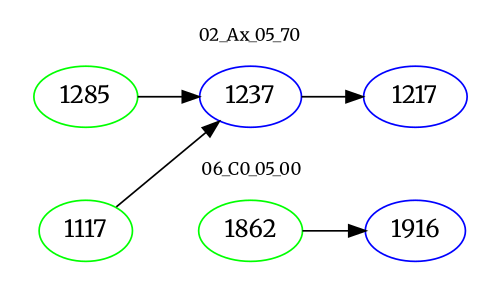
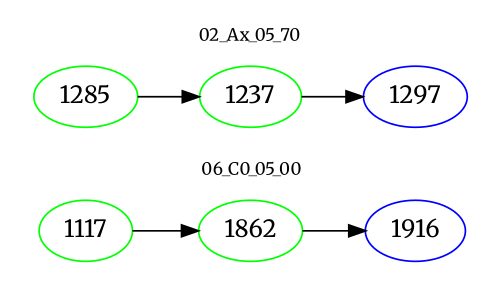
node "1237": color blue -> green
node "1217": label "1217" -> "1297"
edge "1117" -> "1237": now "1117" -> "1862"
